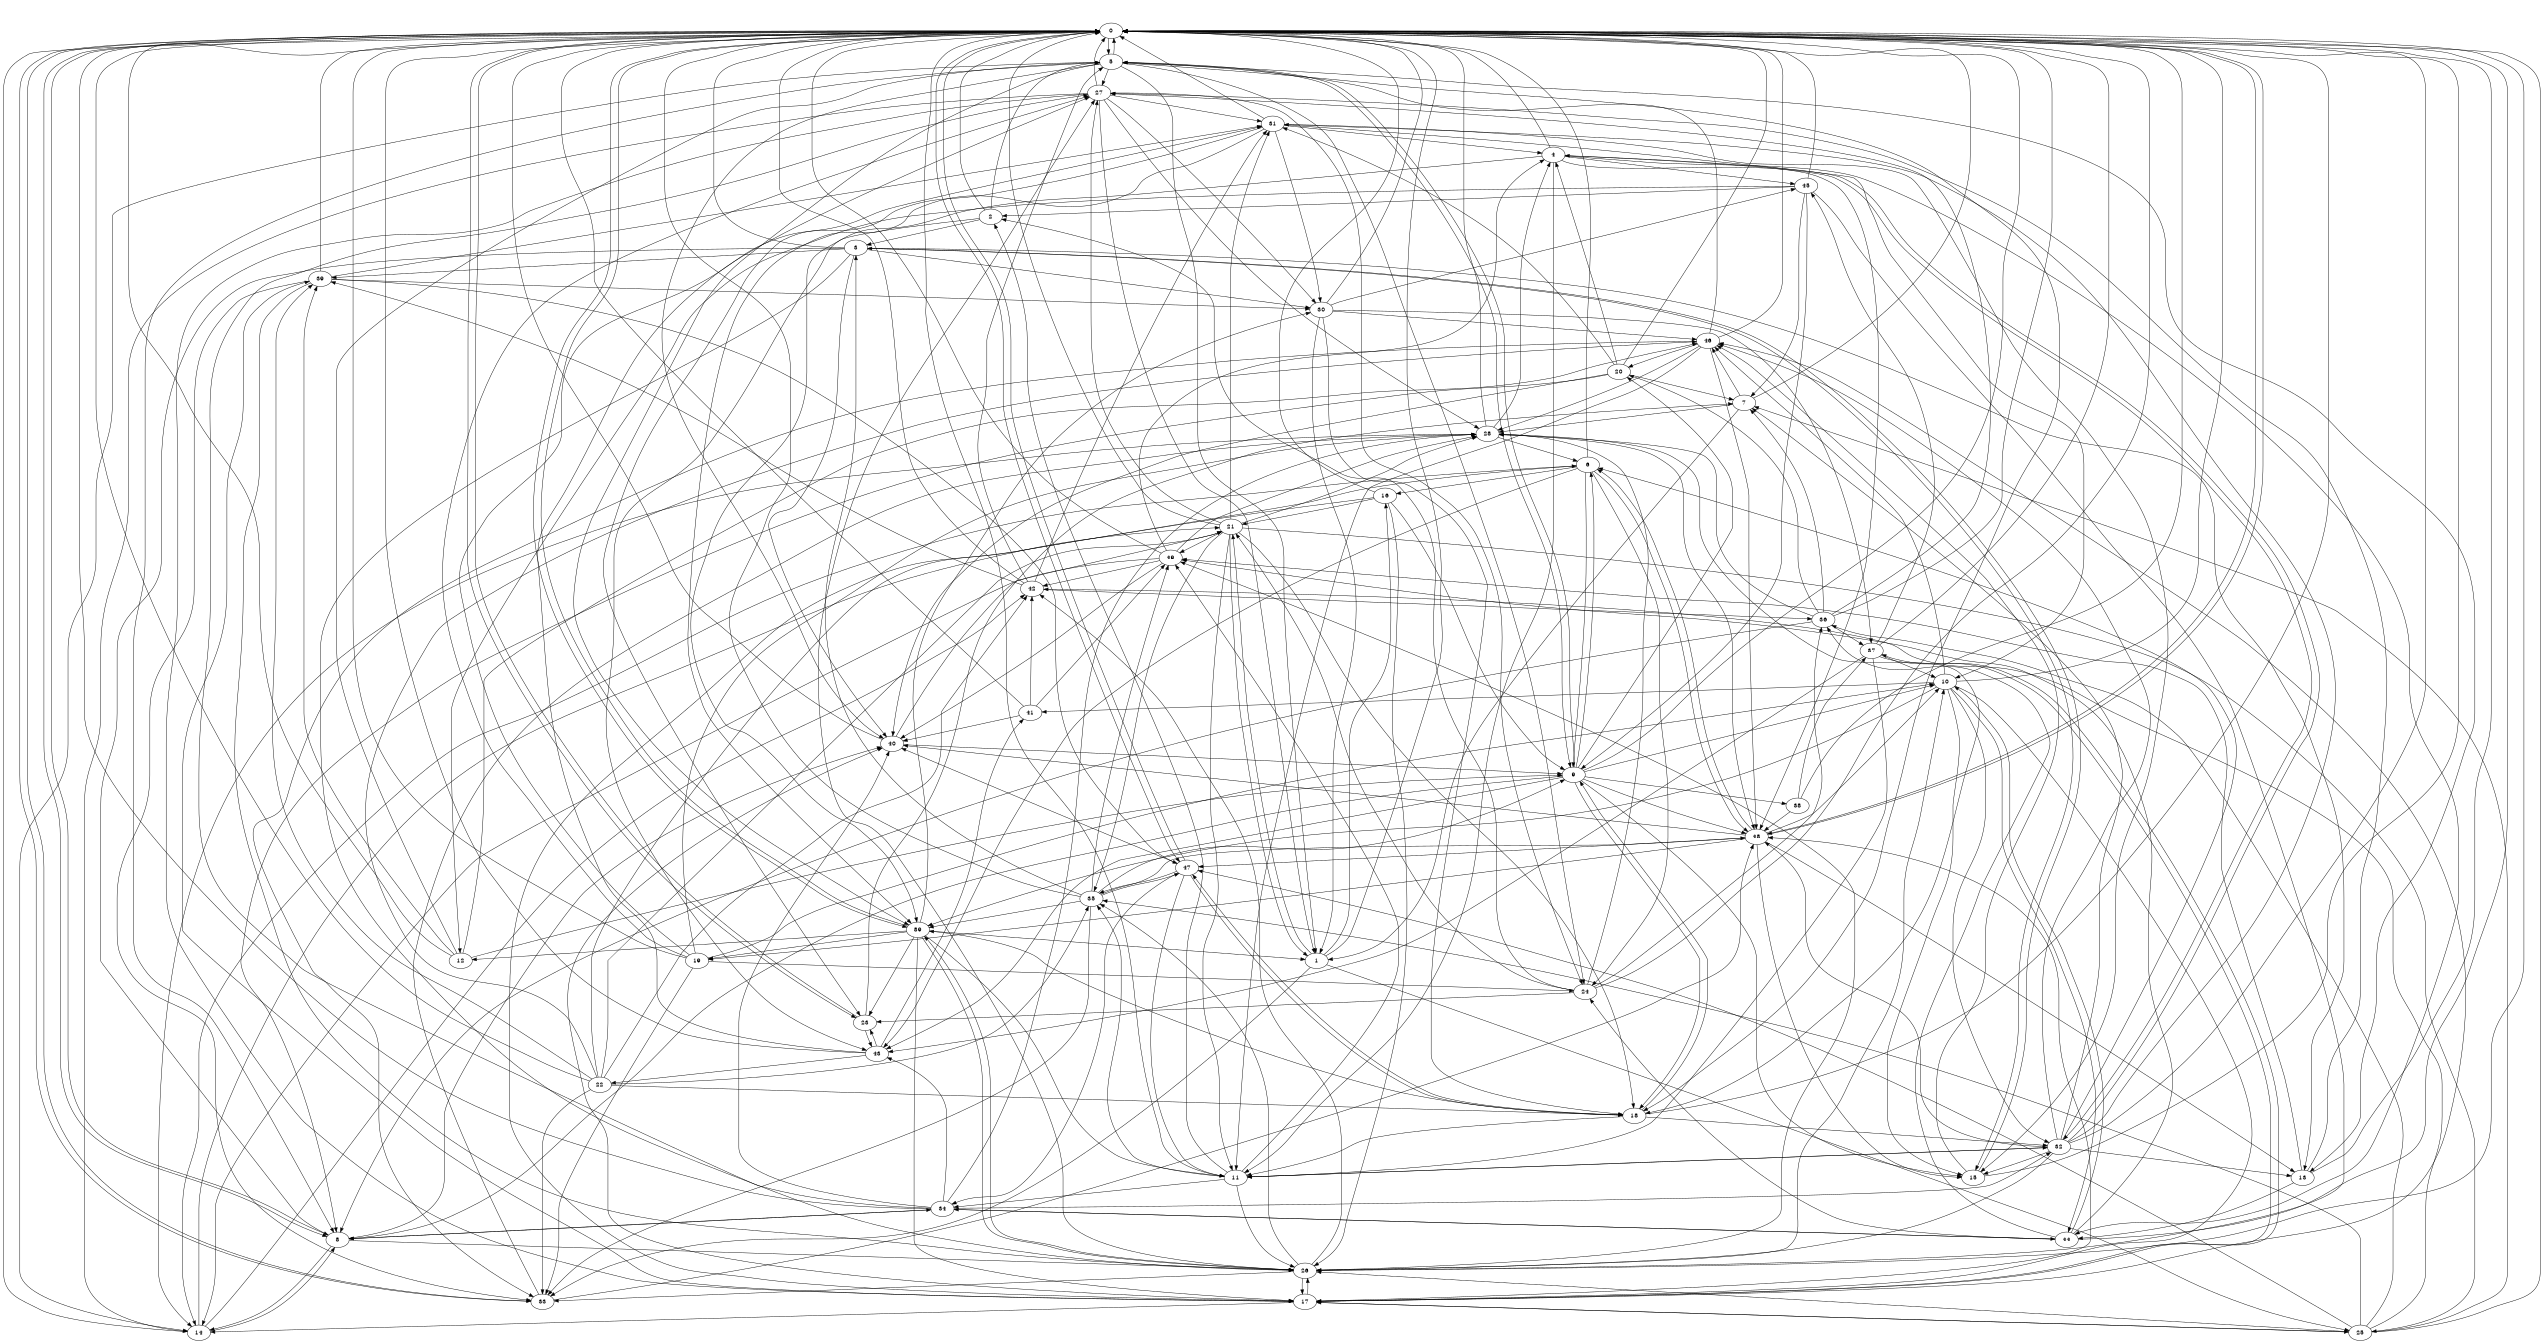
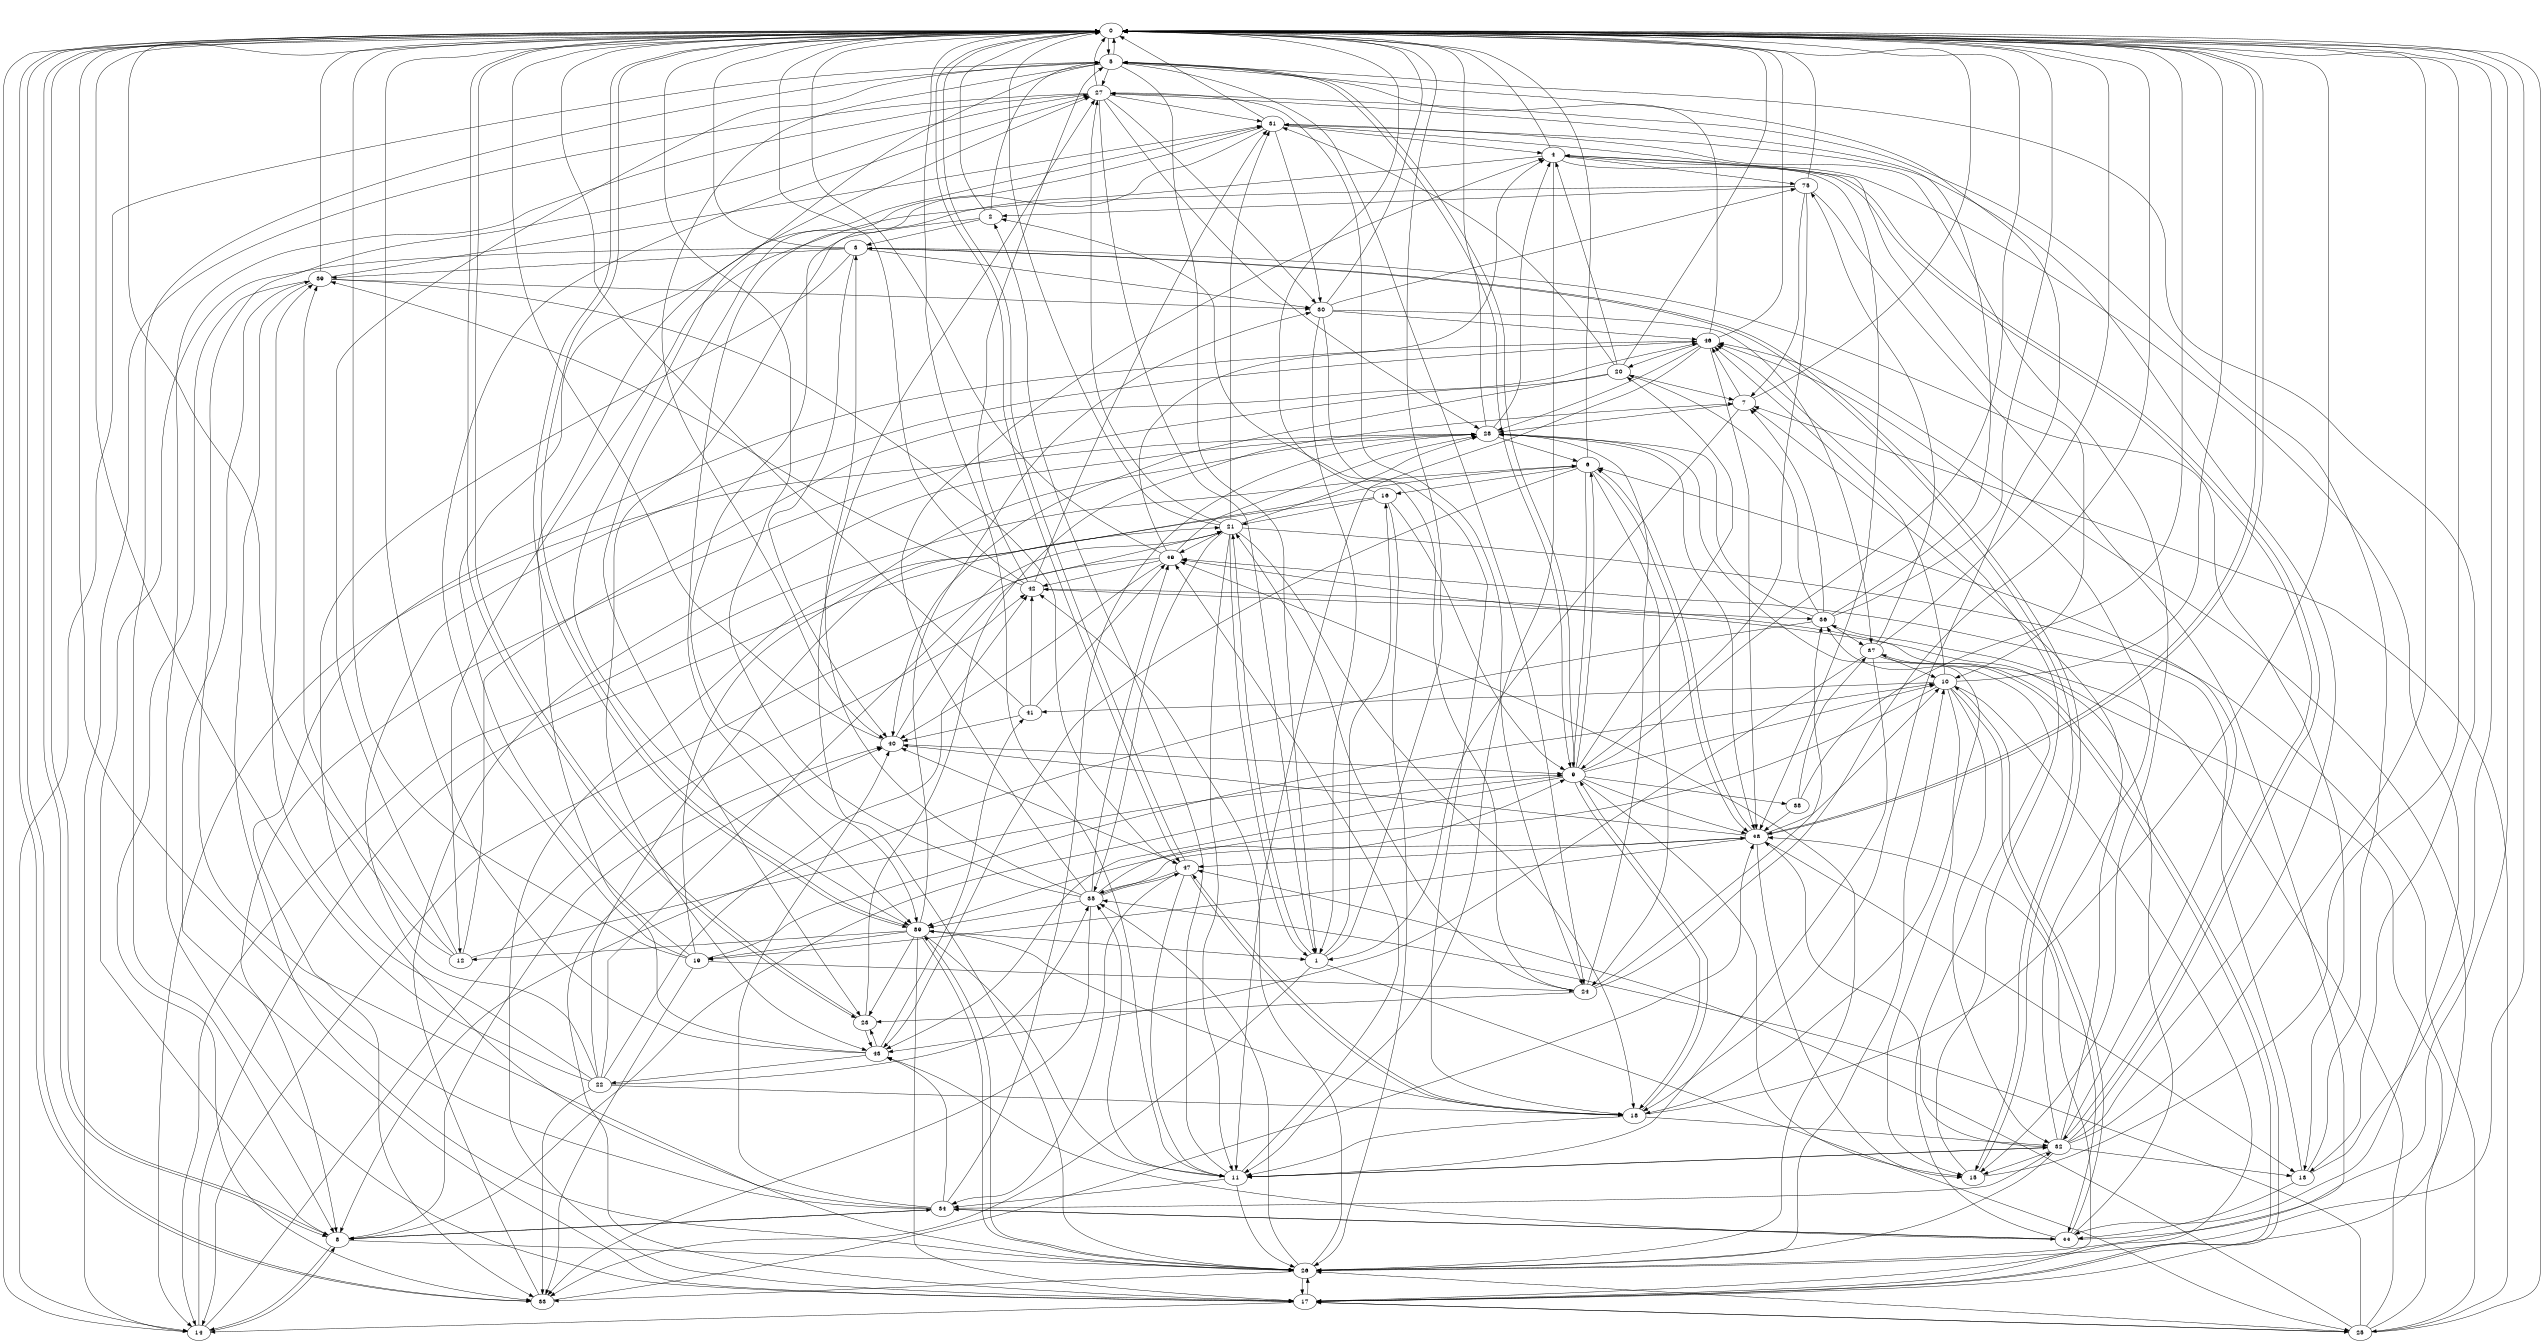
node "45": label "45" -> "75"
edge "35" -> "4": added
edge "44" -> "24": now "44" -> "43"
